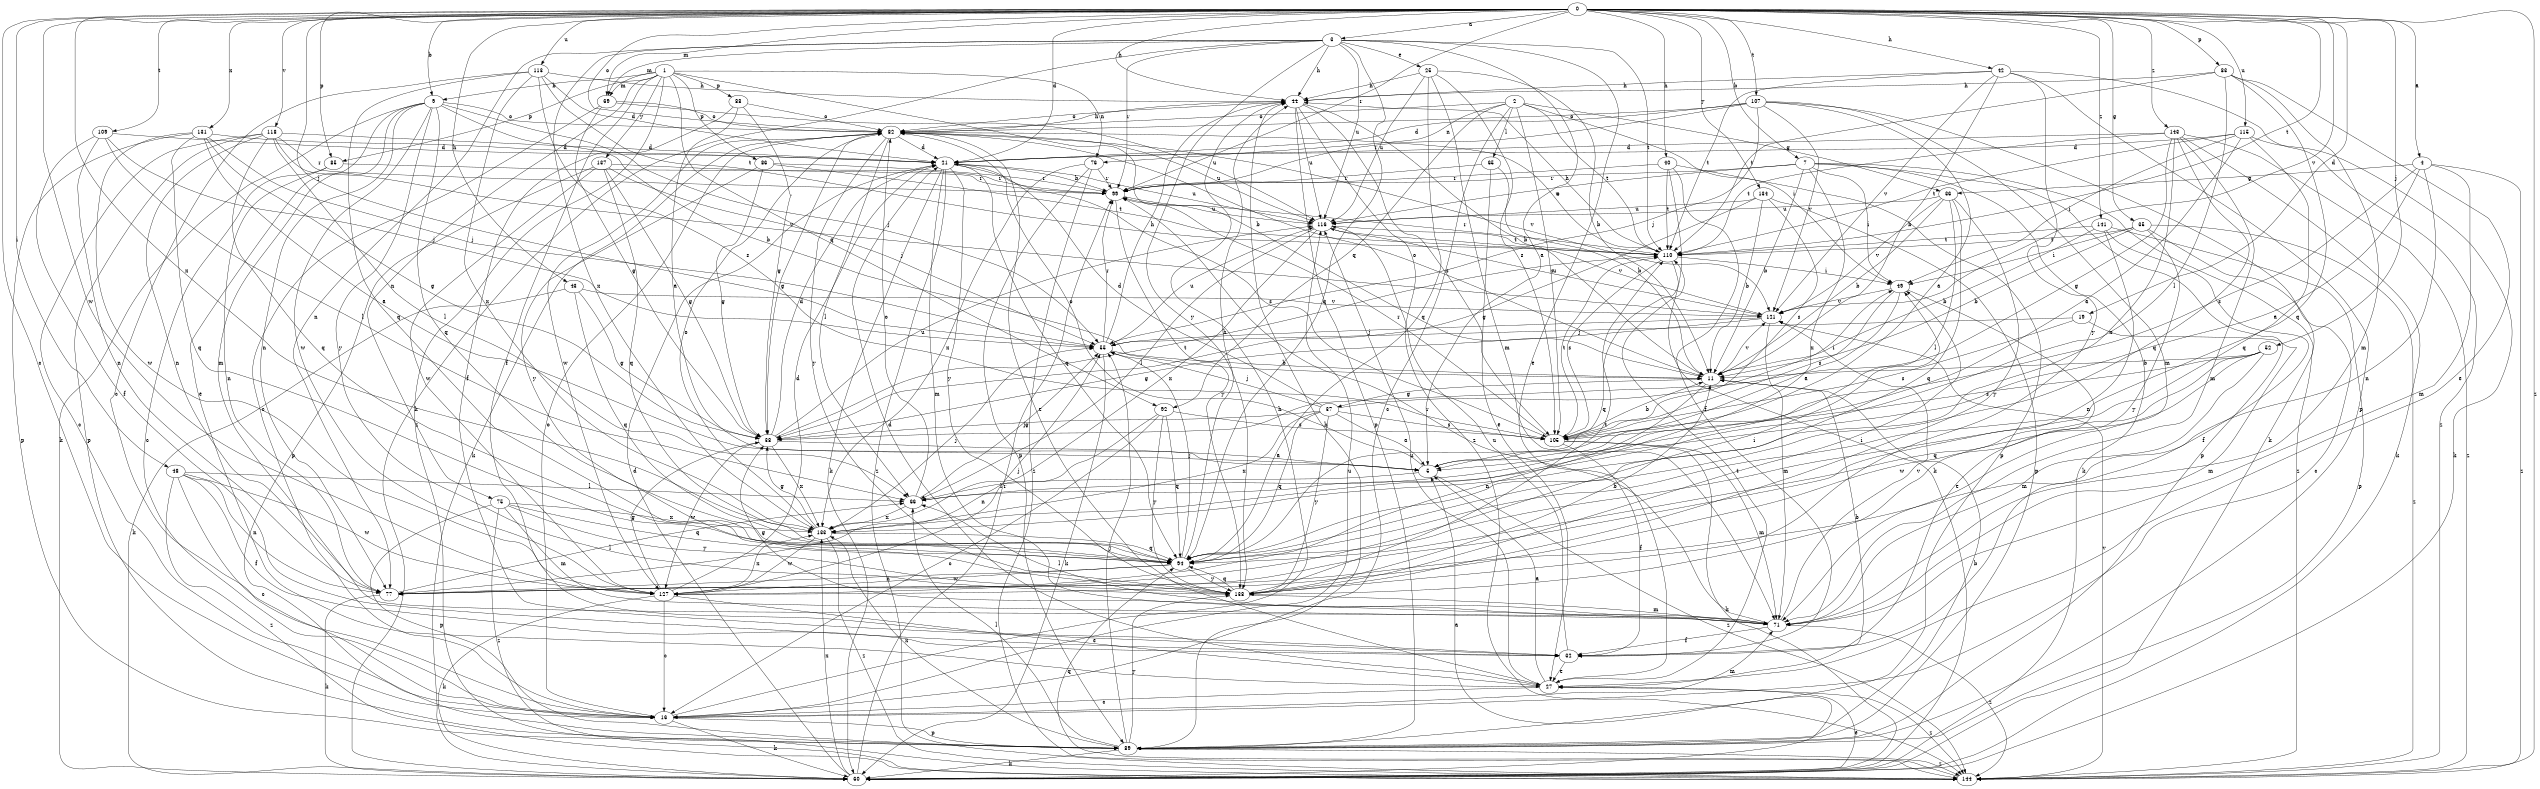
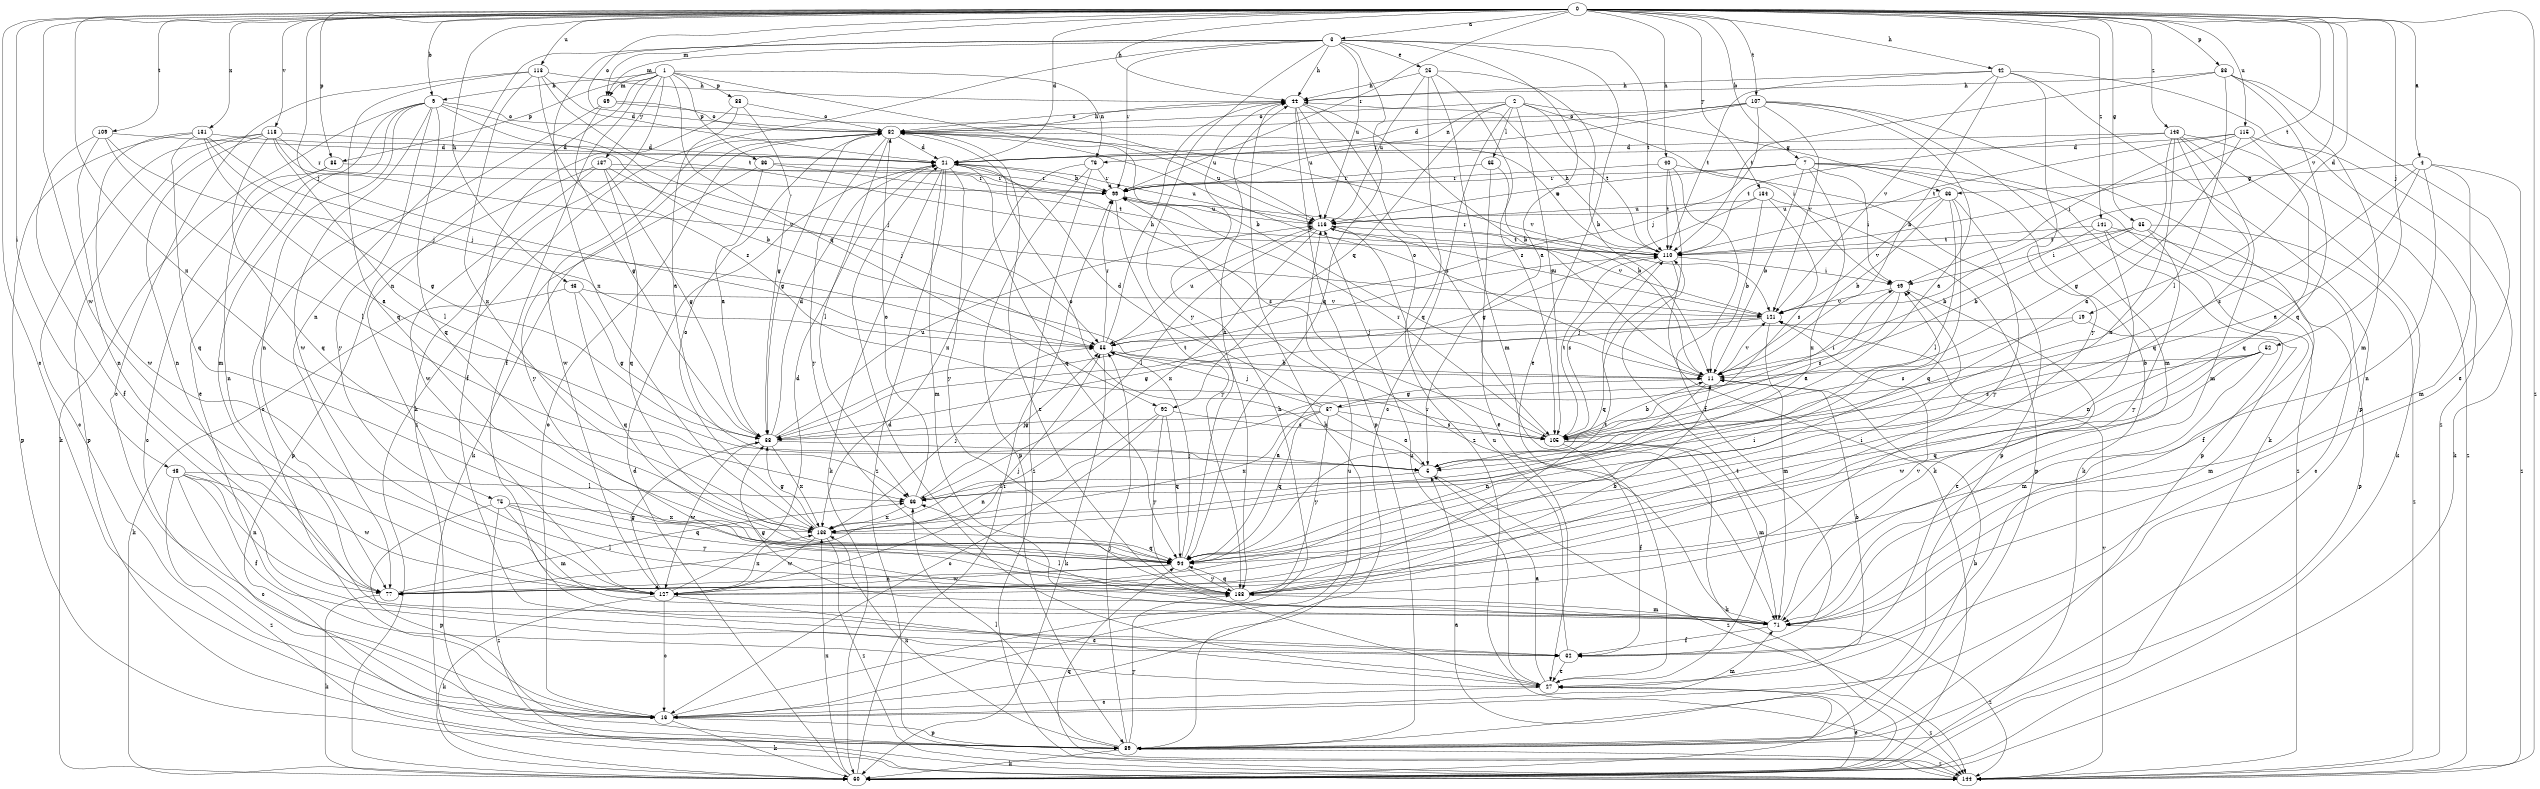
edge "86" -> "38": label "g" -> "a"
